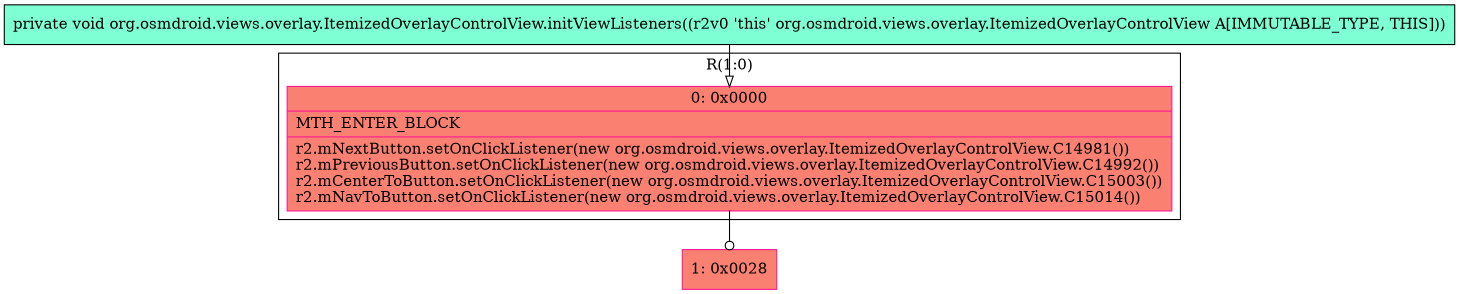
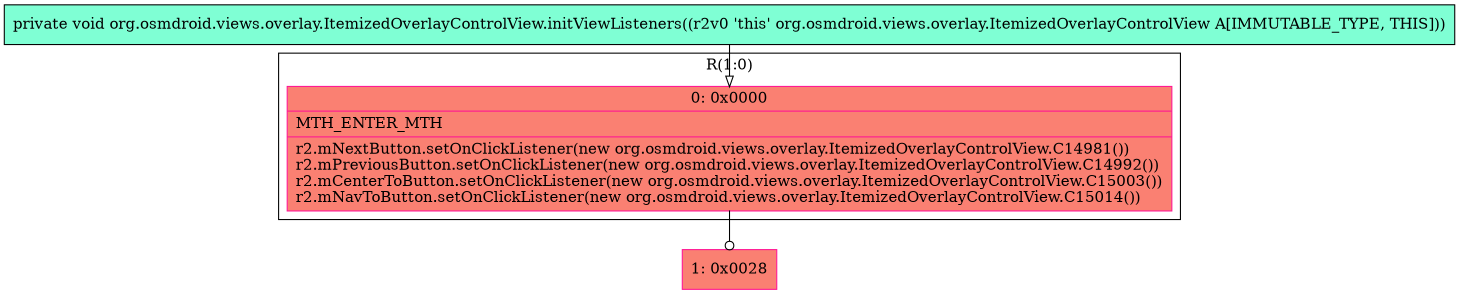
node "0: 0x0000": text "MTH_ENTER_BLOCK" -> "MTH_ENTER_MTH"
